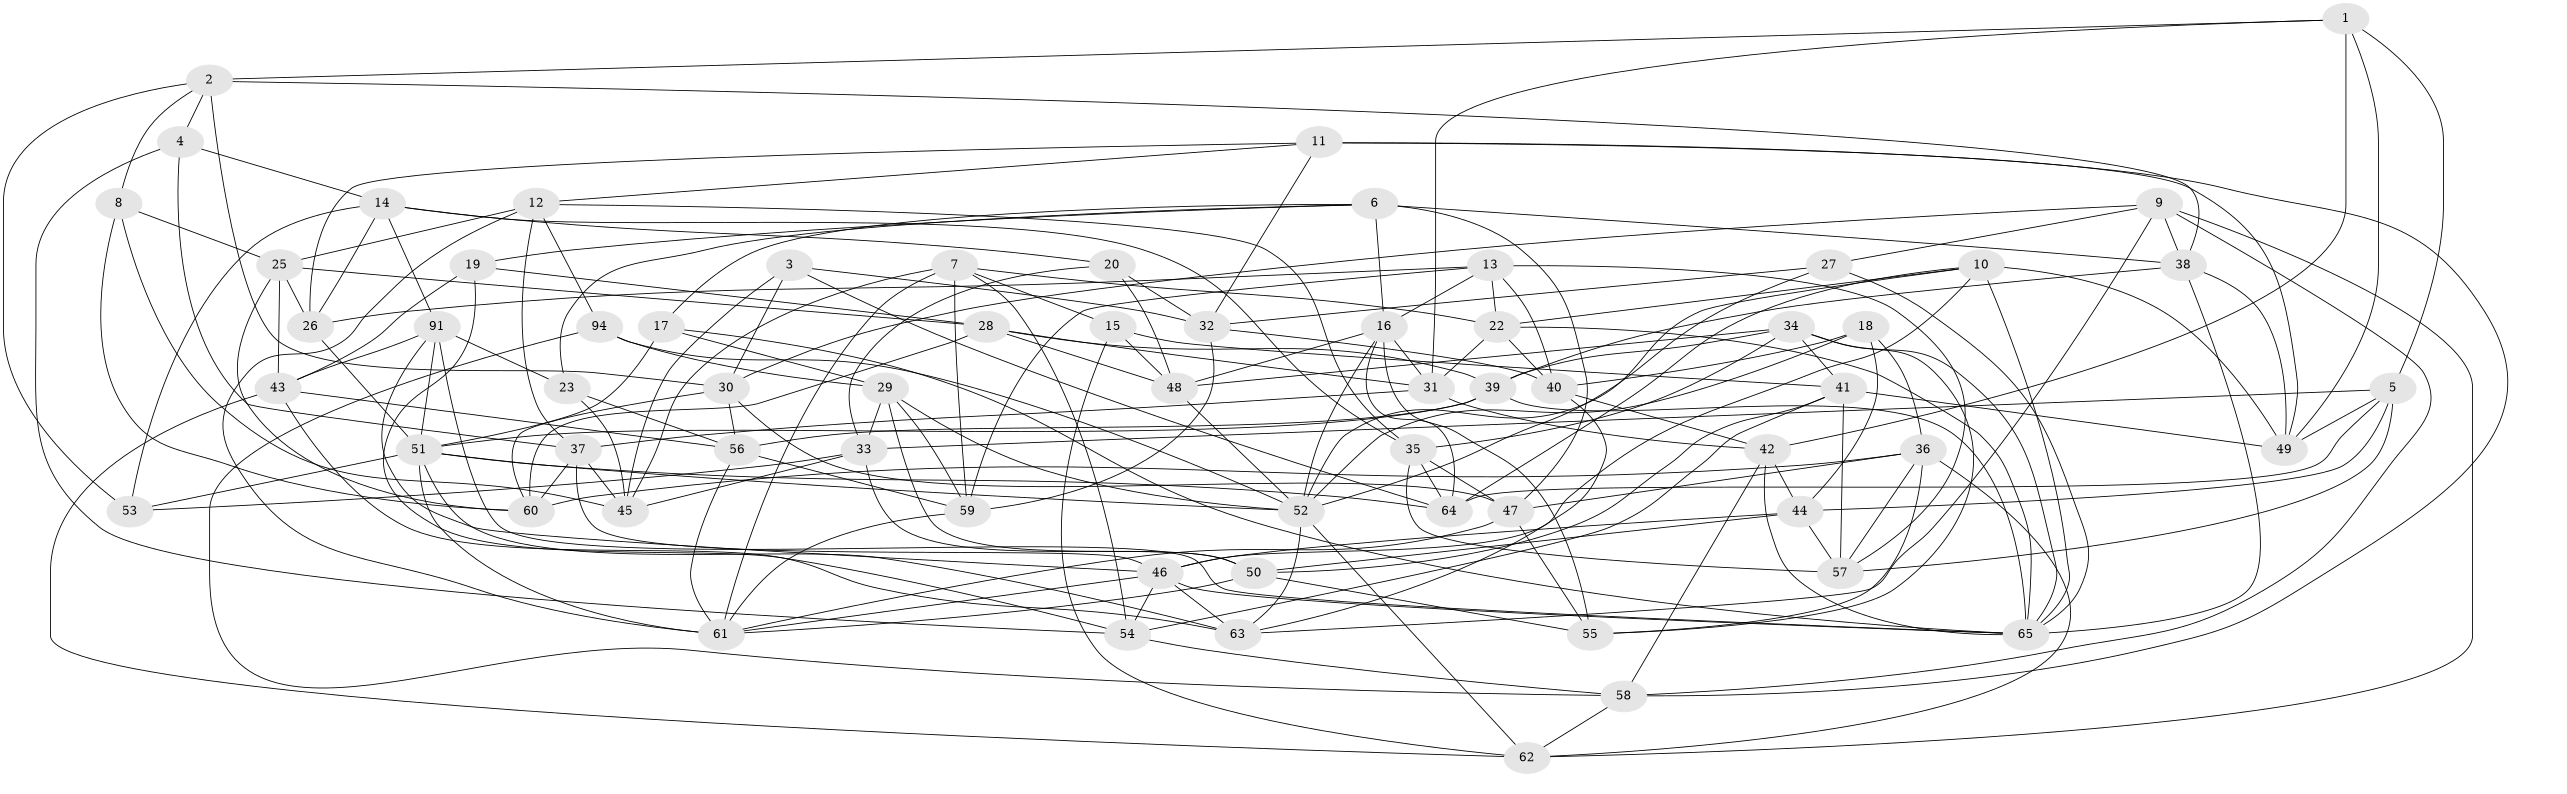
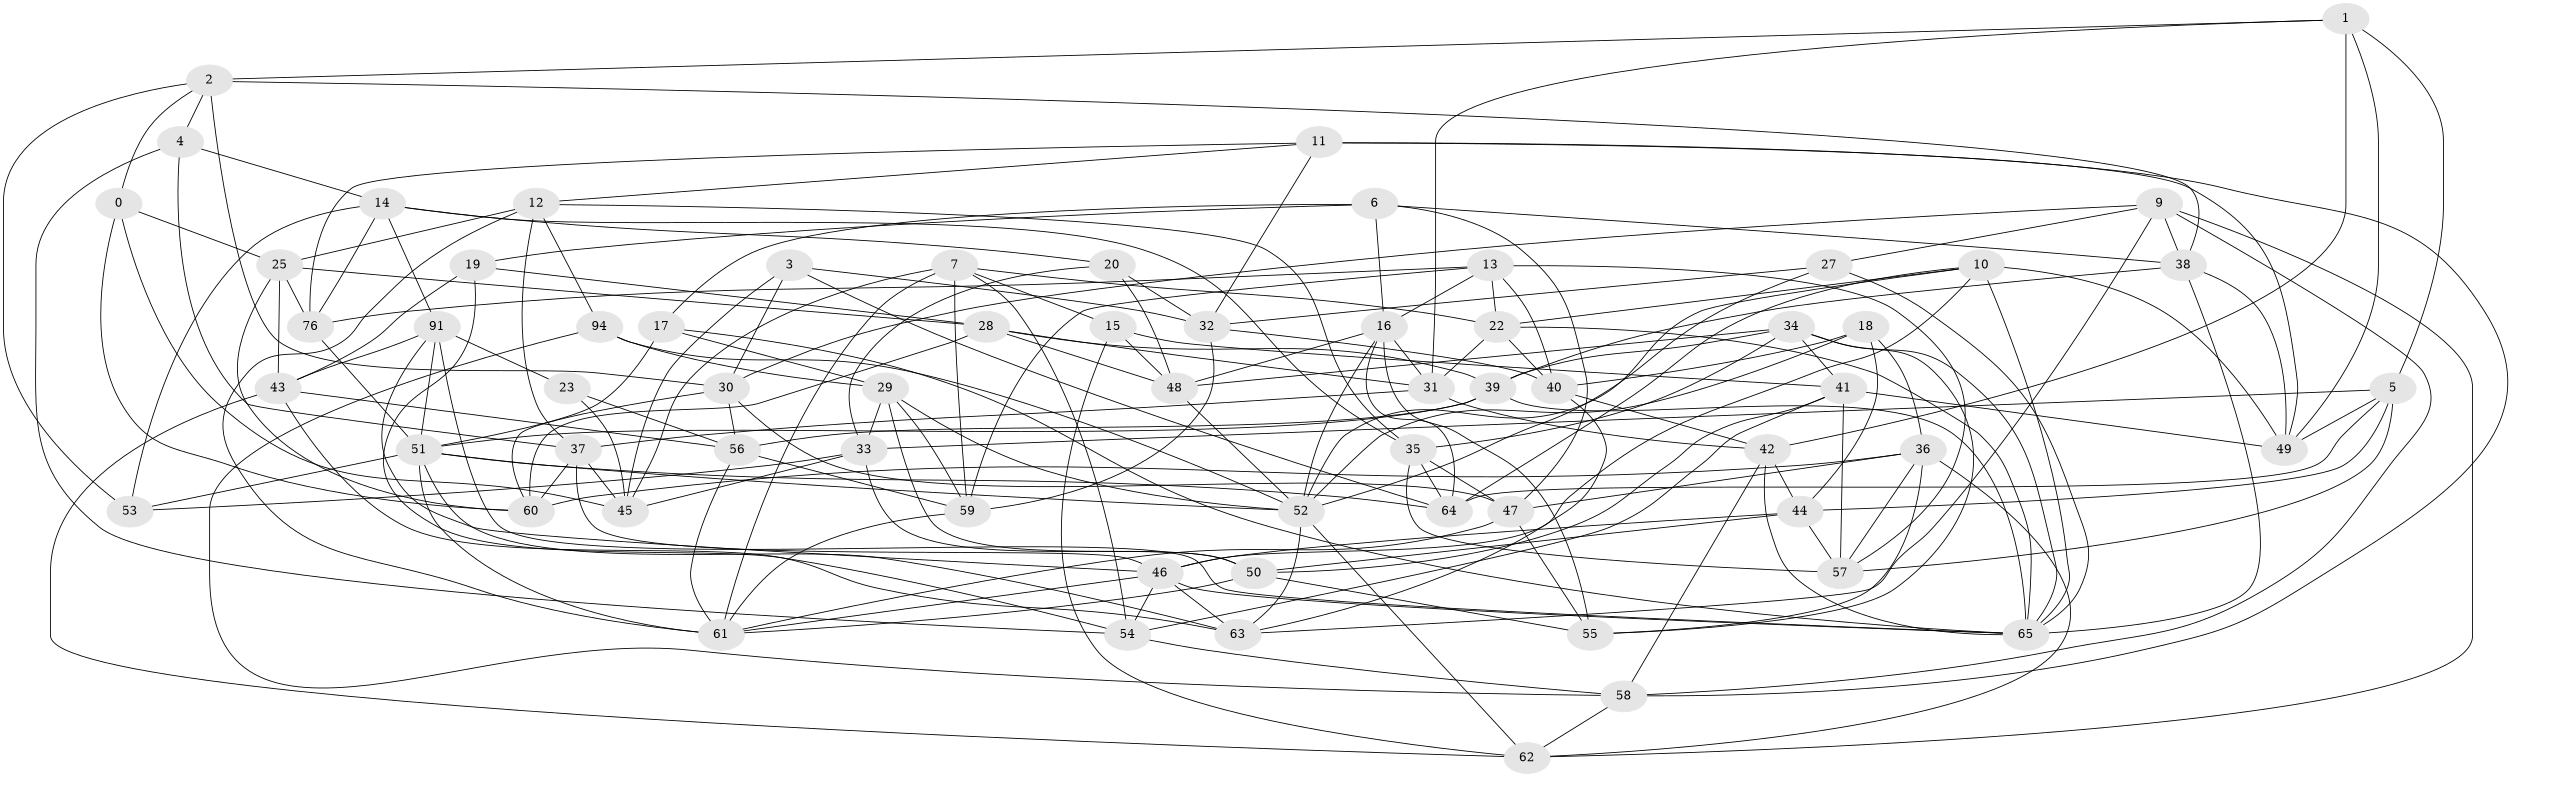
node "8": label "8" -> "0"
edge "6" -- "23": removed
node "26": label "26" -> "76"
